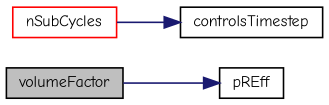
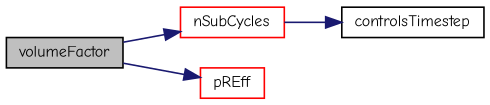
edge "volumeFactor" -> "nSubCycles": added
node "pREff": color black -> red
